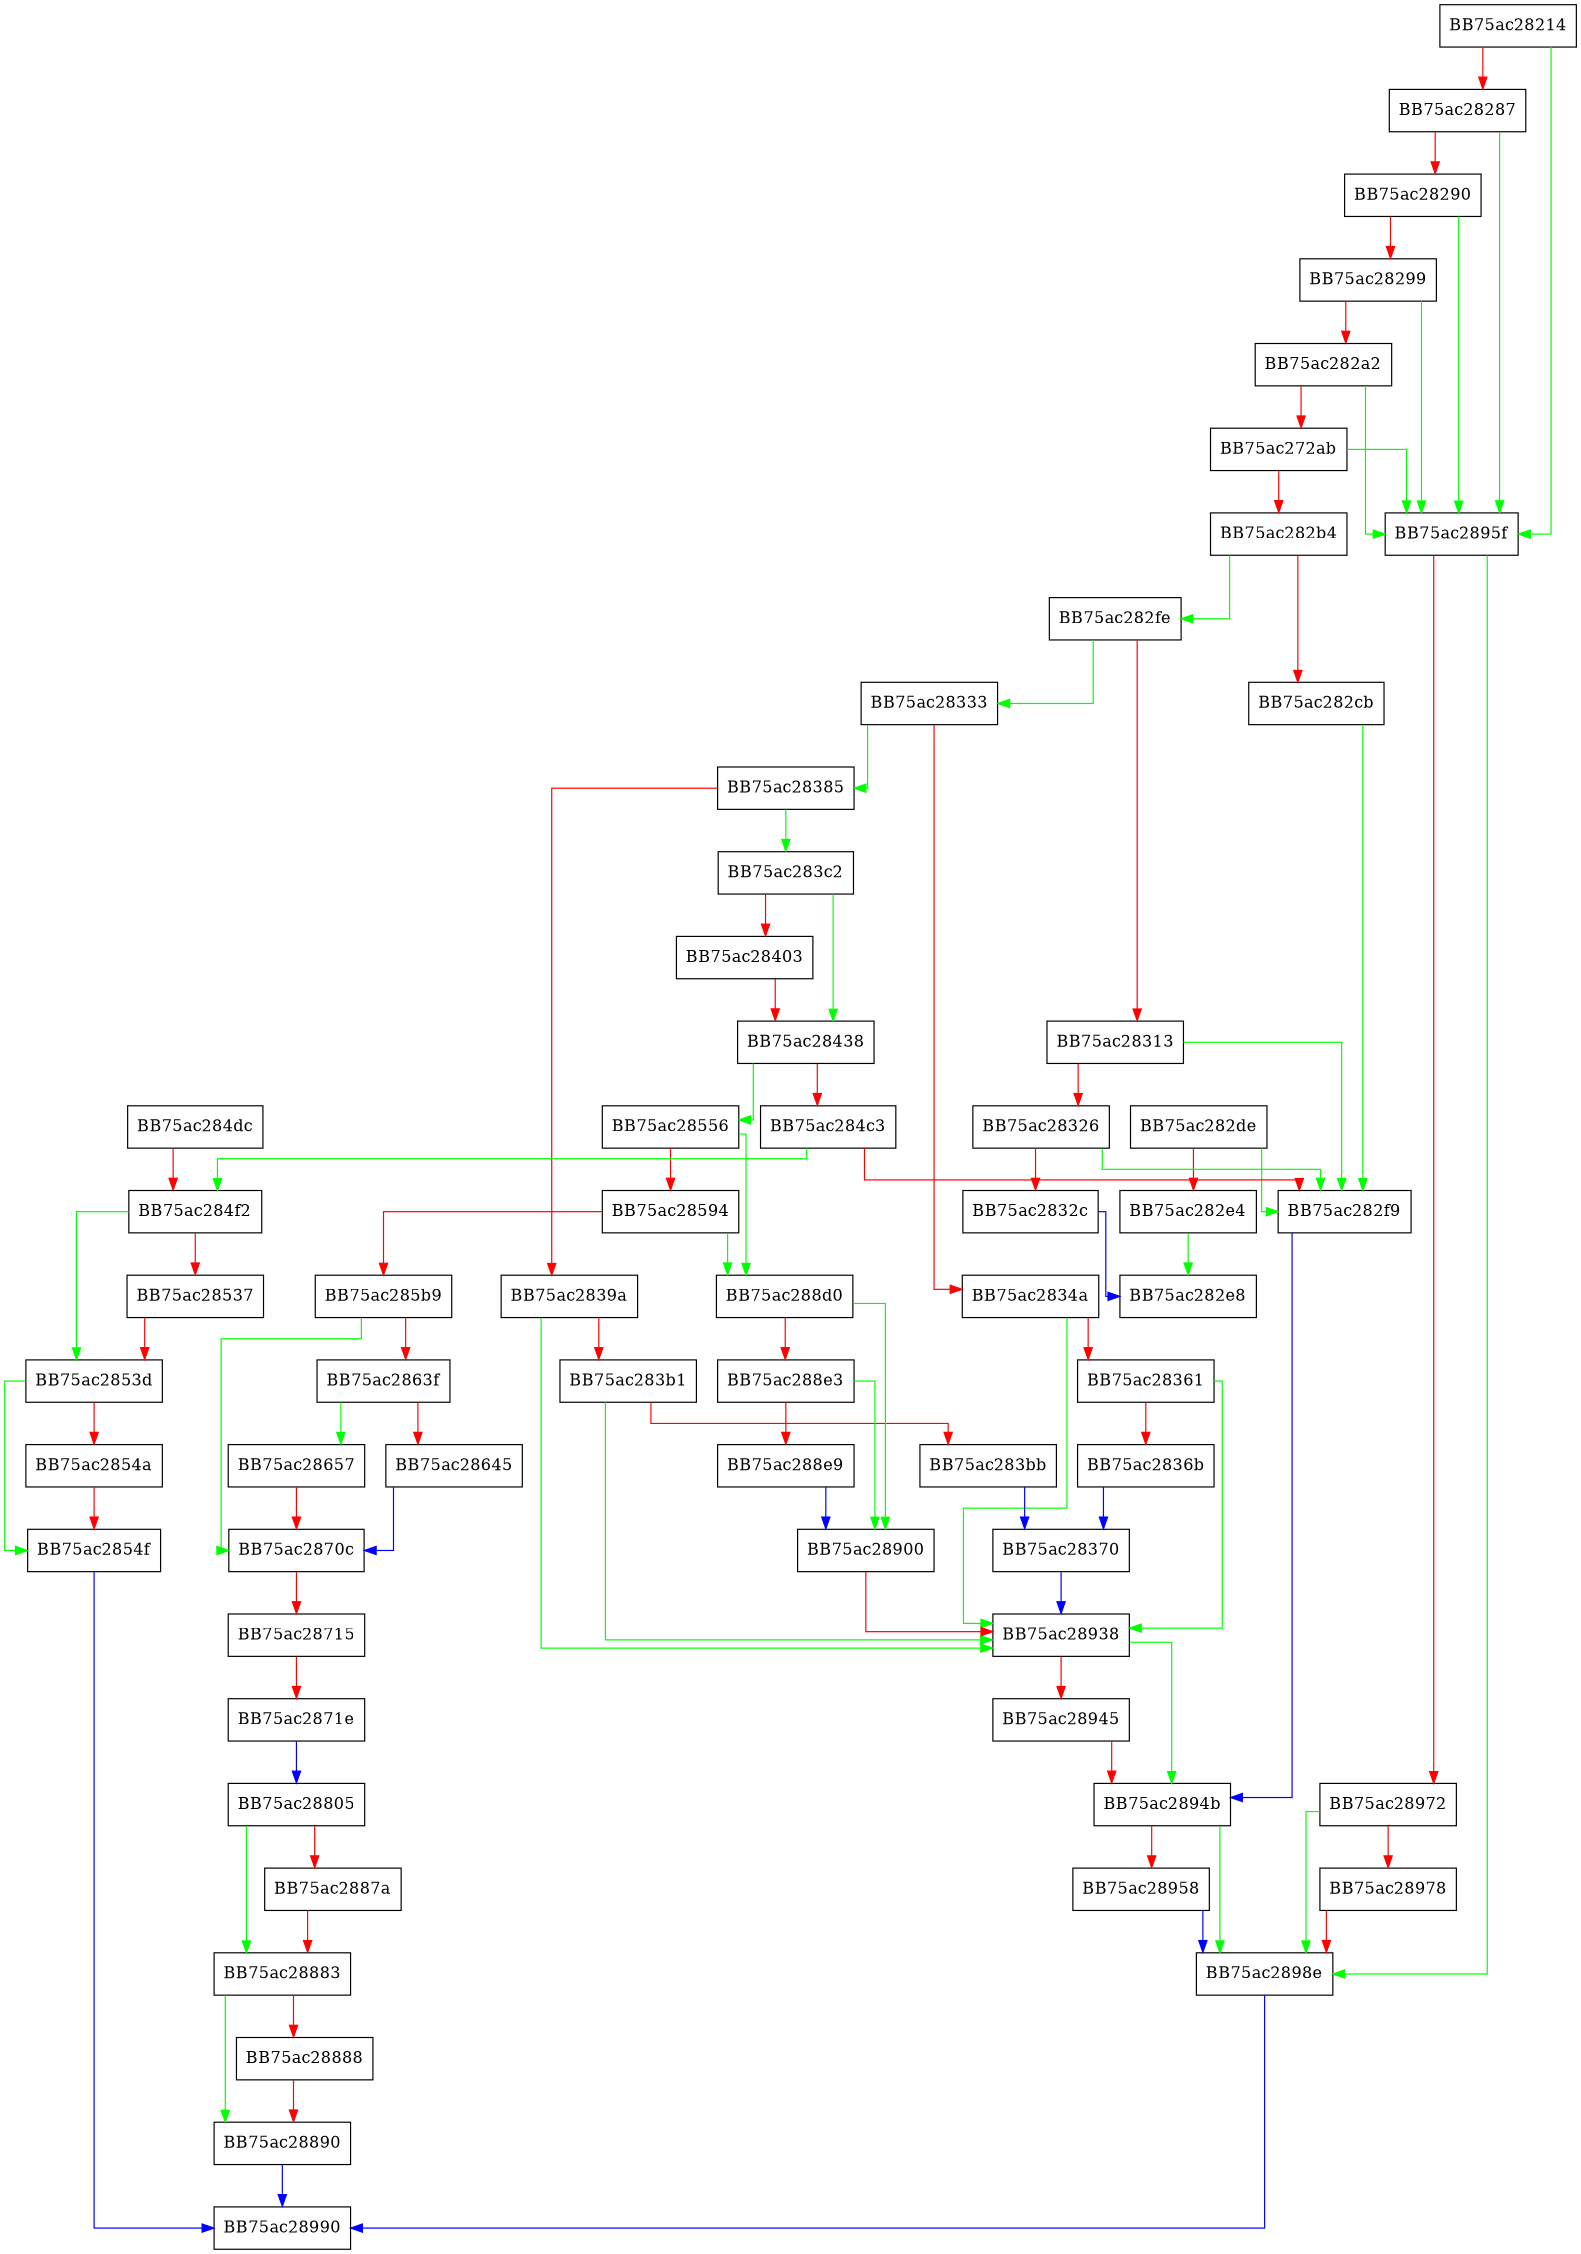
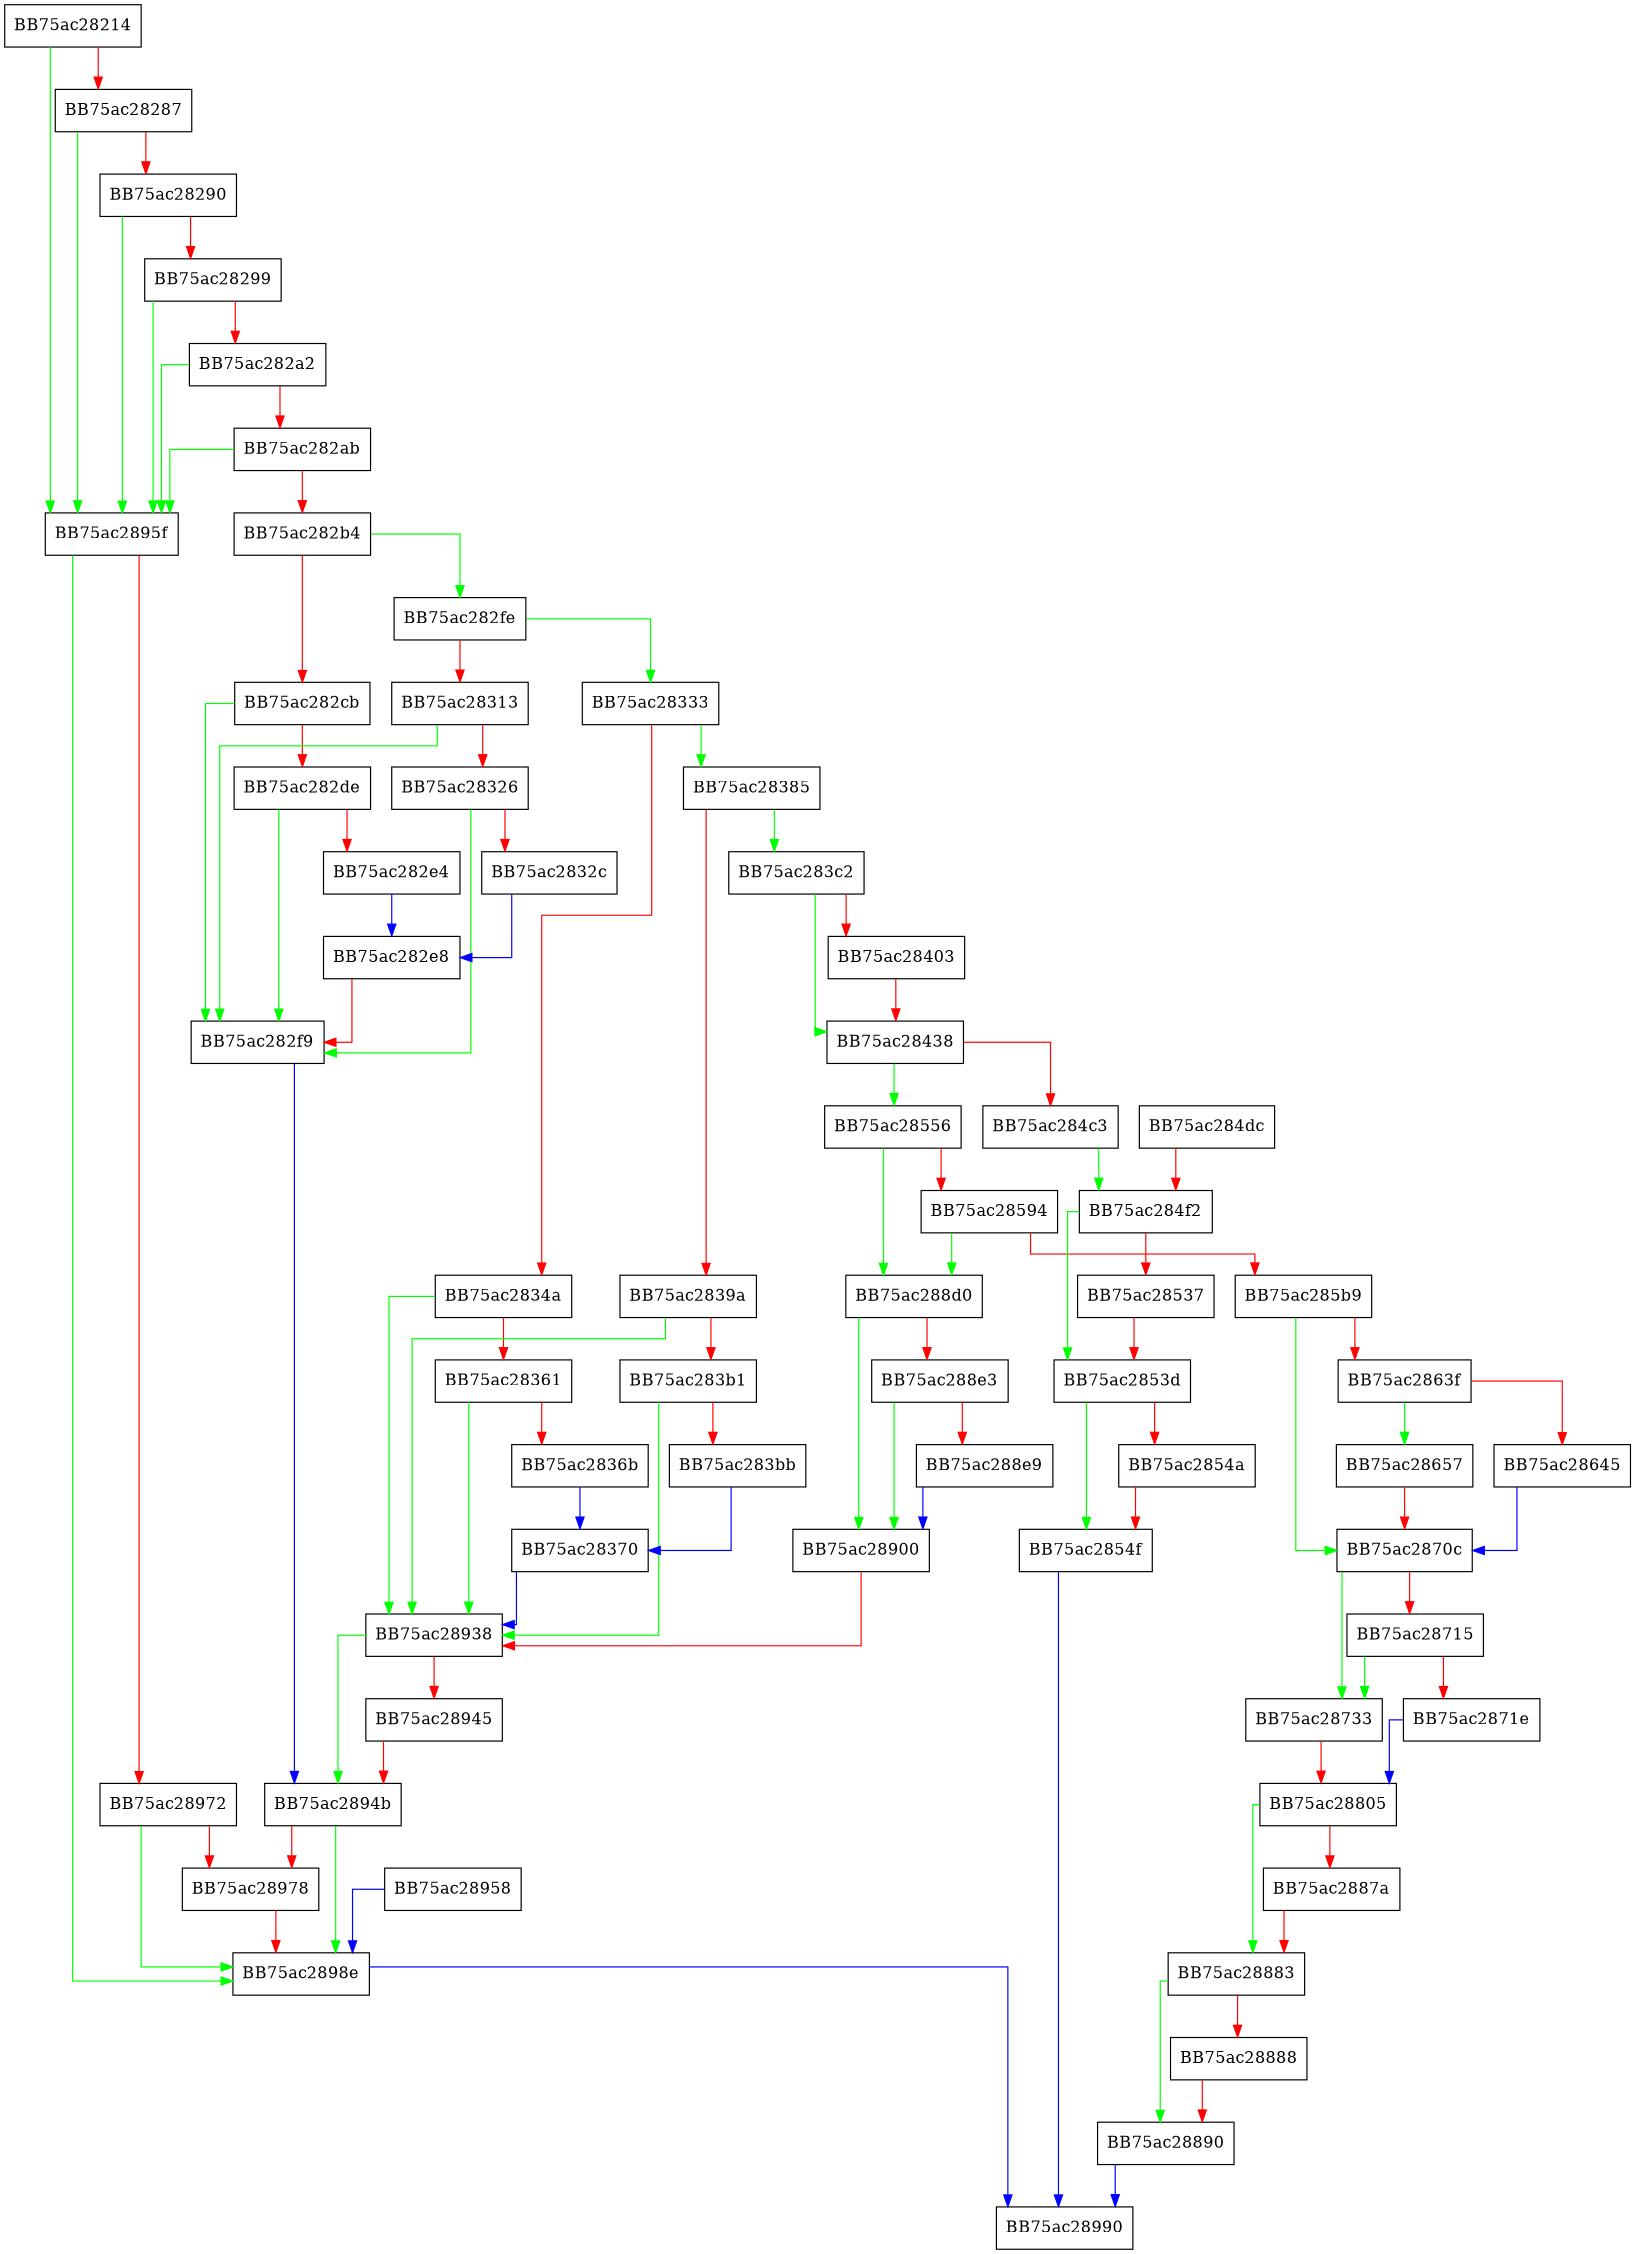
node "BB75ac272ab": label "BB75ac272ab" -> "BB75ac282ab"
edge "BB75ac282cb" -> "BB75ac282de": added
edge "BB75ac284c3" -> "BB75ac282f9": now "BB75ac282e8" -> "BB75ac282f9"
edge "BB75ac282e4" -> "BB75ac282e8": color green -> blue
node "BB75ac28733": added
edge "BB75ac2894b" -> "BB75ac28958": now "BB75ac2894b" -> "BB75ac28978"
